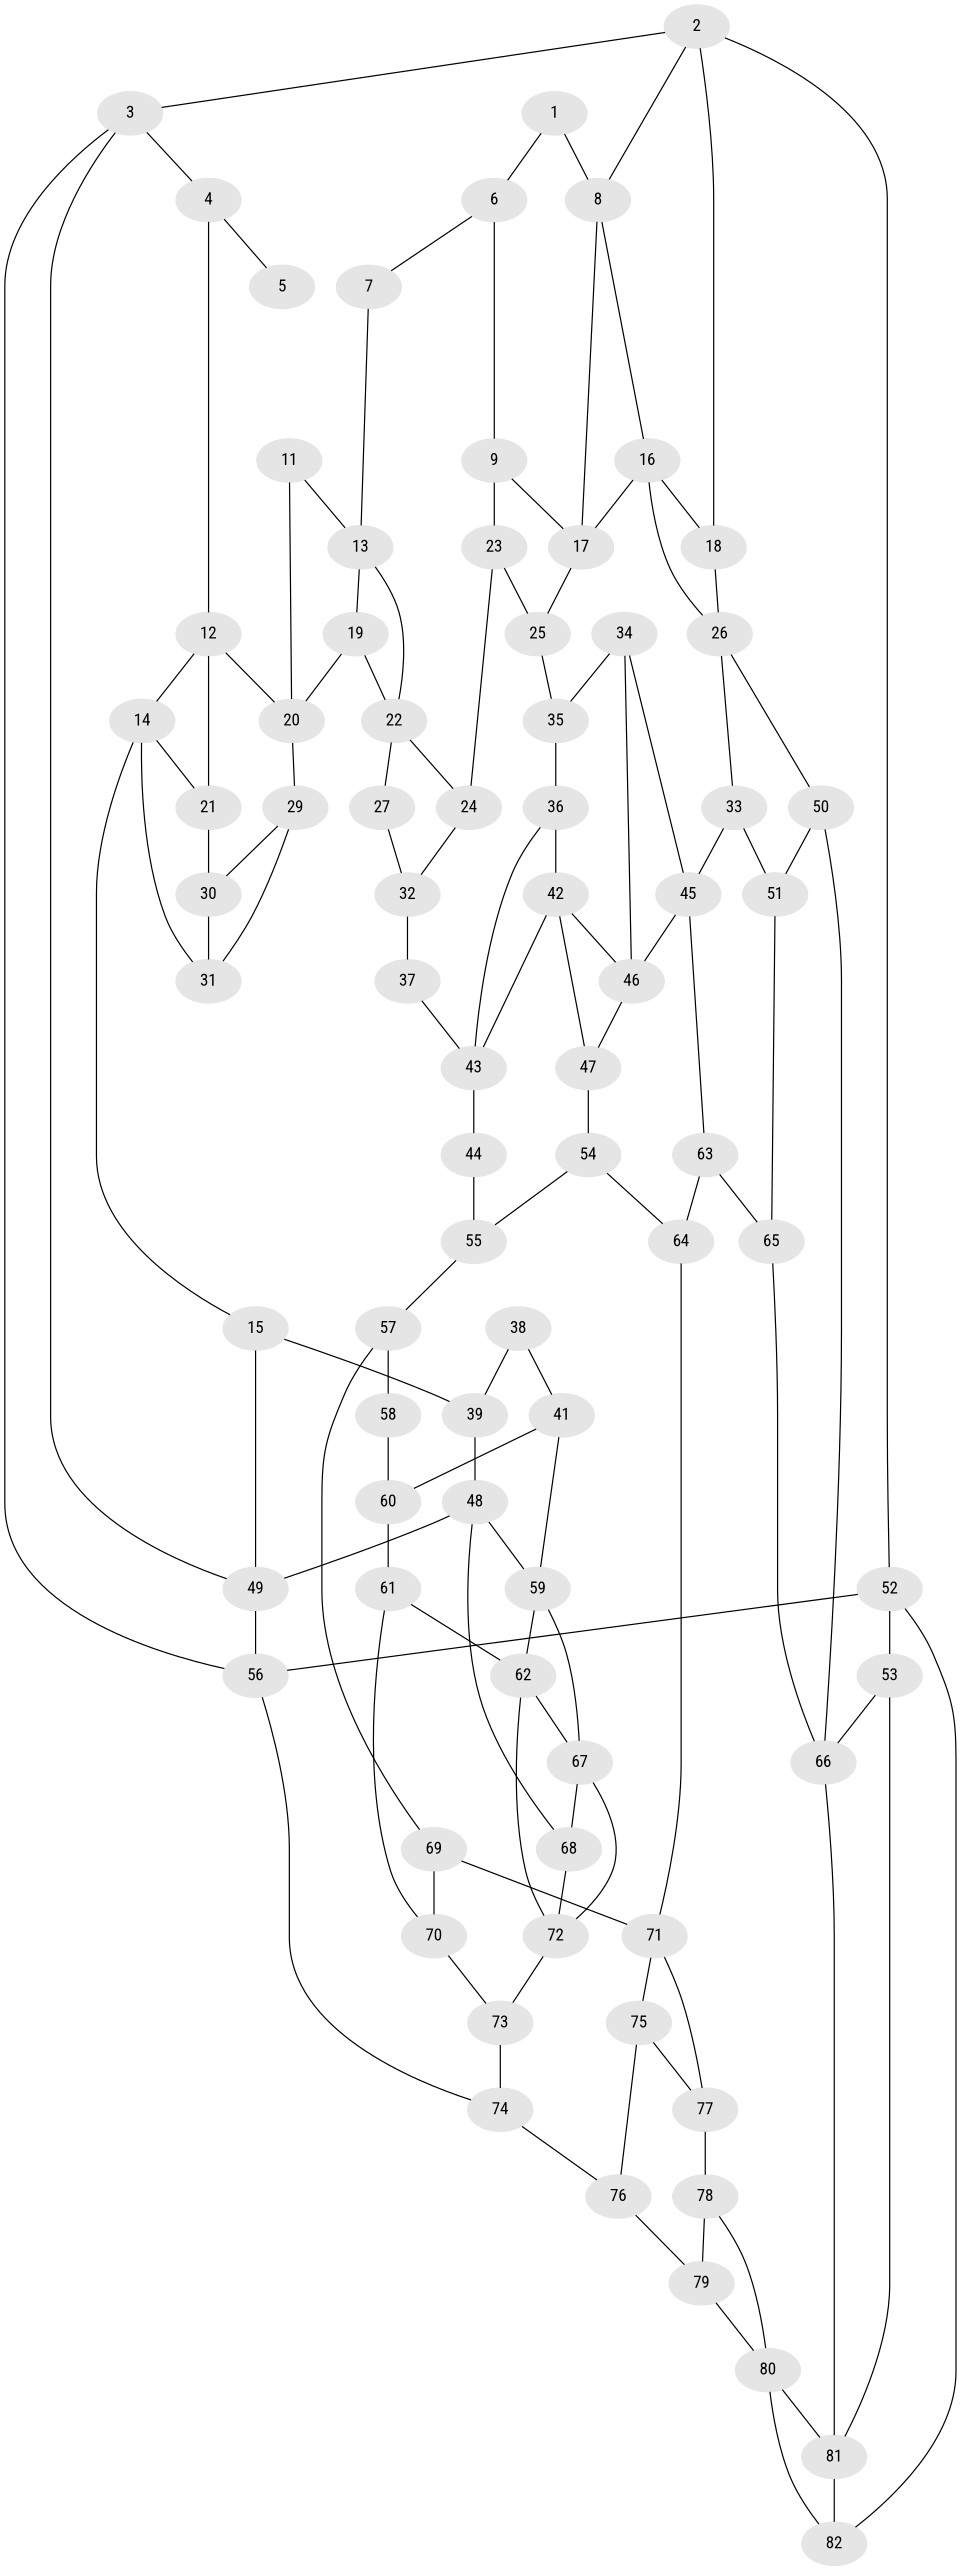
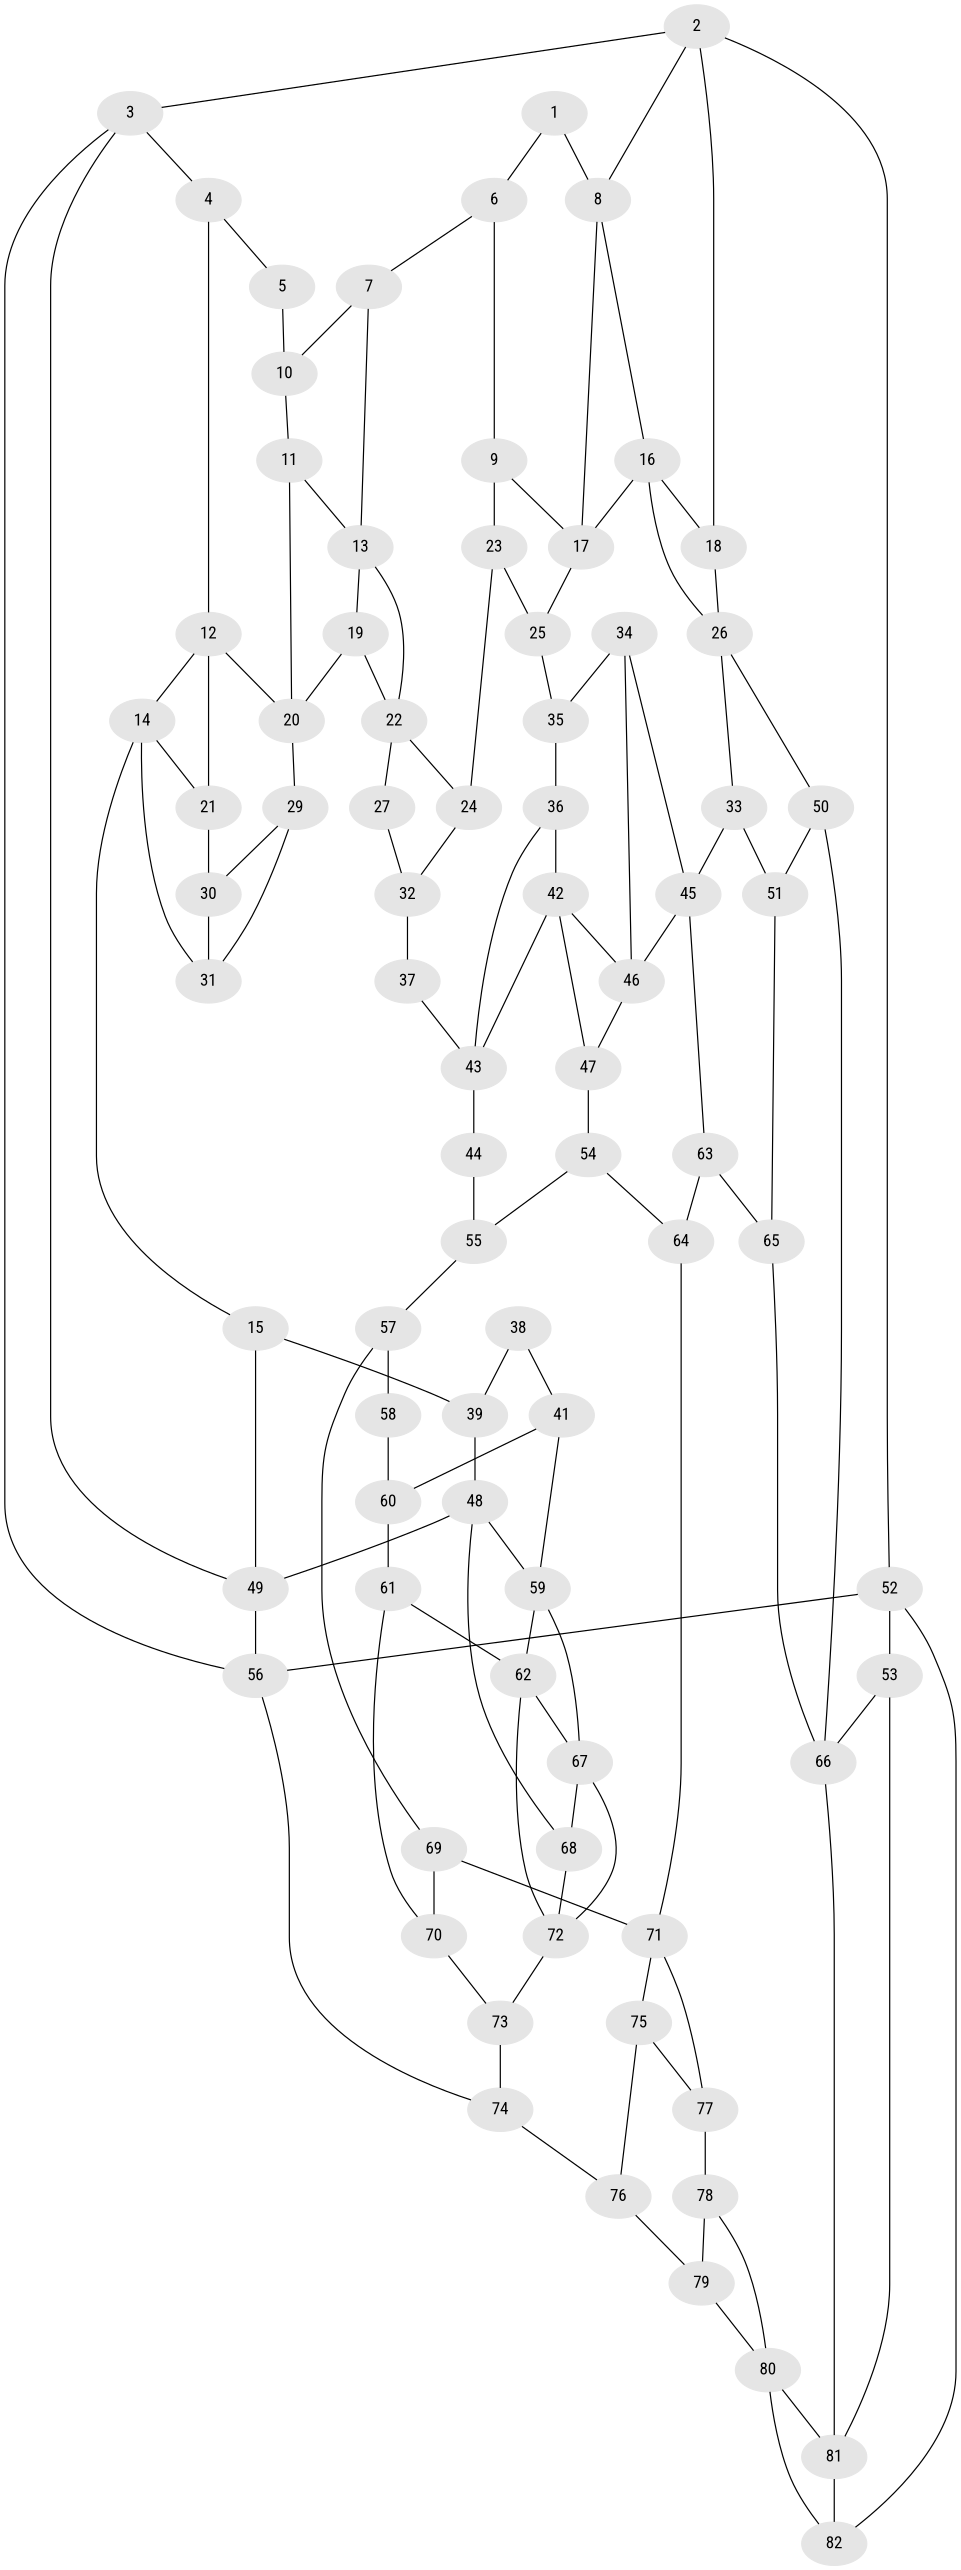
node "10": added
